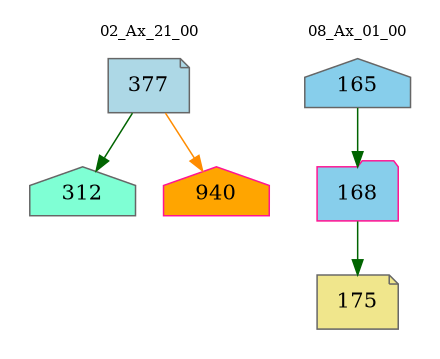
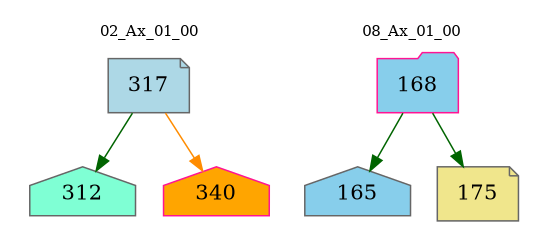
cluster "02_Ax_21_00": label "02_Ax_21_00" -> "02_Ax_01_00"
node "377": label "377" -> "317"
edge "165" -> "168": reversed
node "940": label "940" -> "340"
